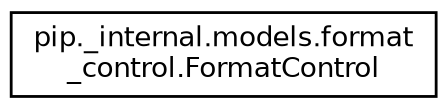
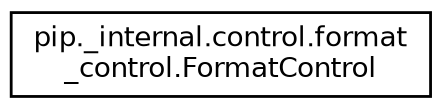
node "pip._internal.models.format _control.FormatControl": label "pip._internal.models.format _control.FormatControl" -> "pip._internal.control.format _control.FormatControl"
